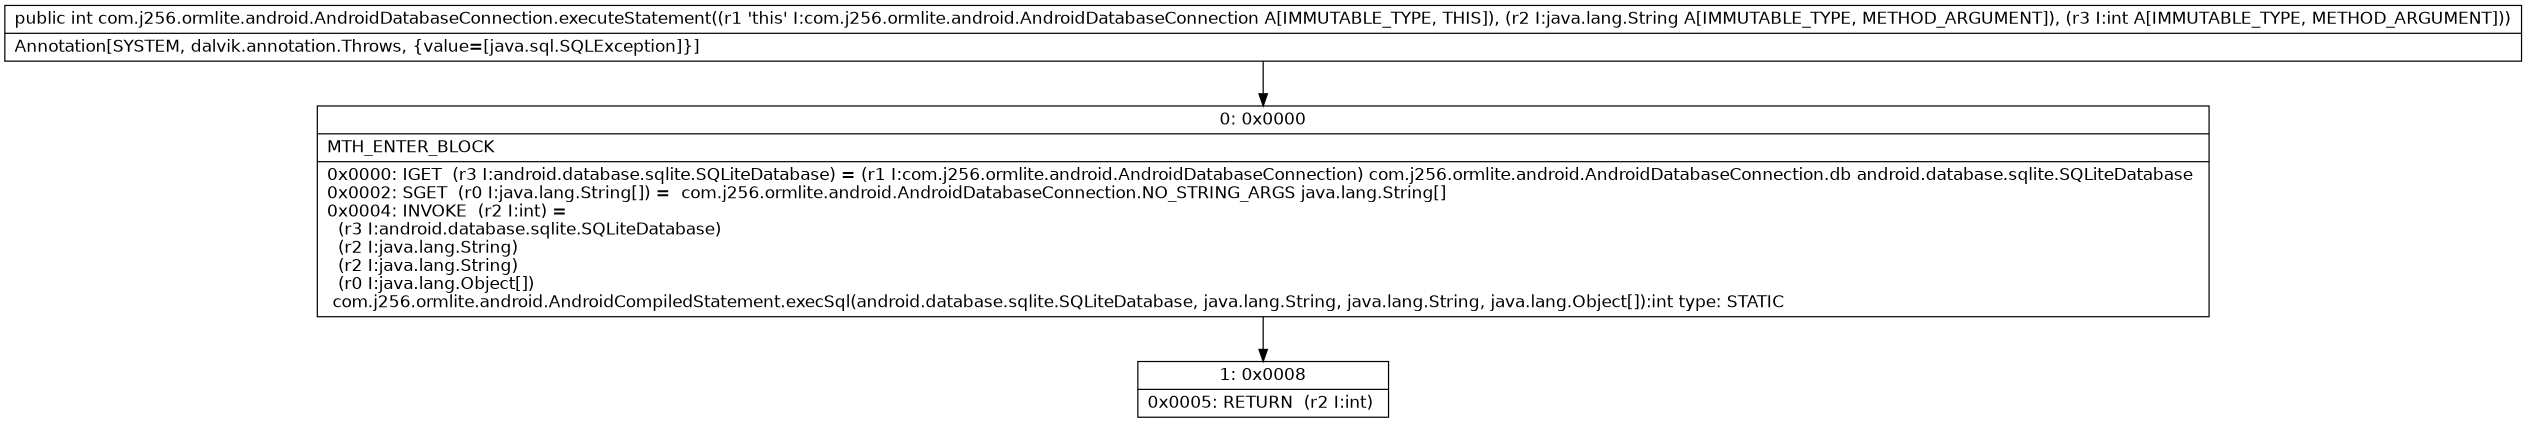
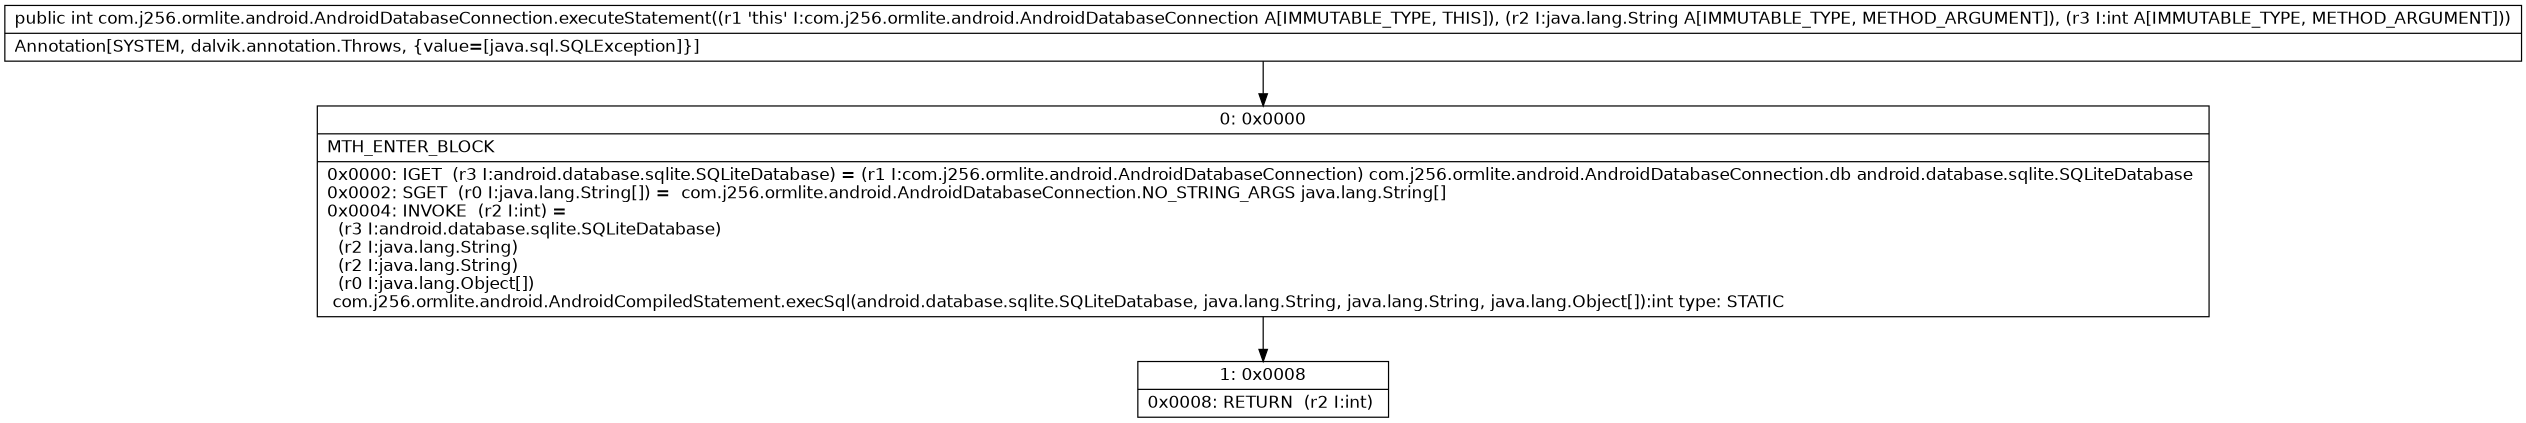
node "1: 0x0008": text "0x0005: RETURN  (r2 I:int)" -> "0x0008: RETURN  (r2 I:int)"
